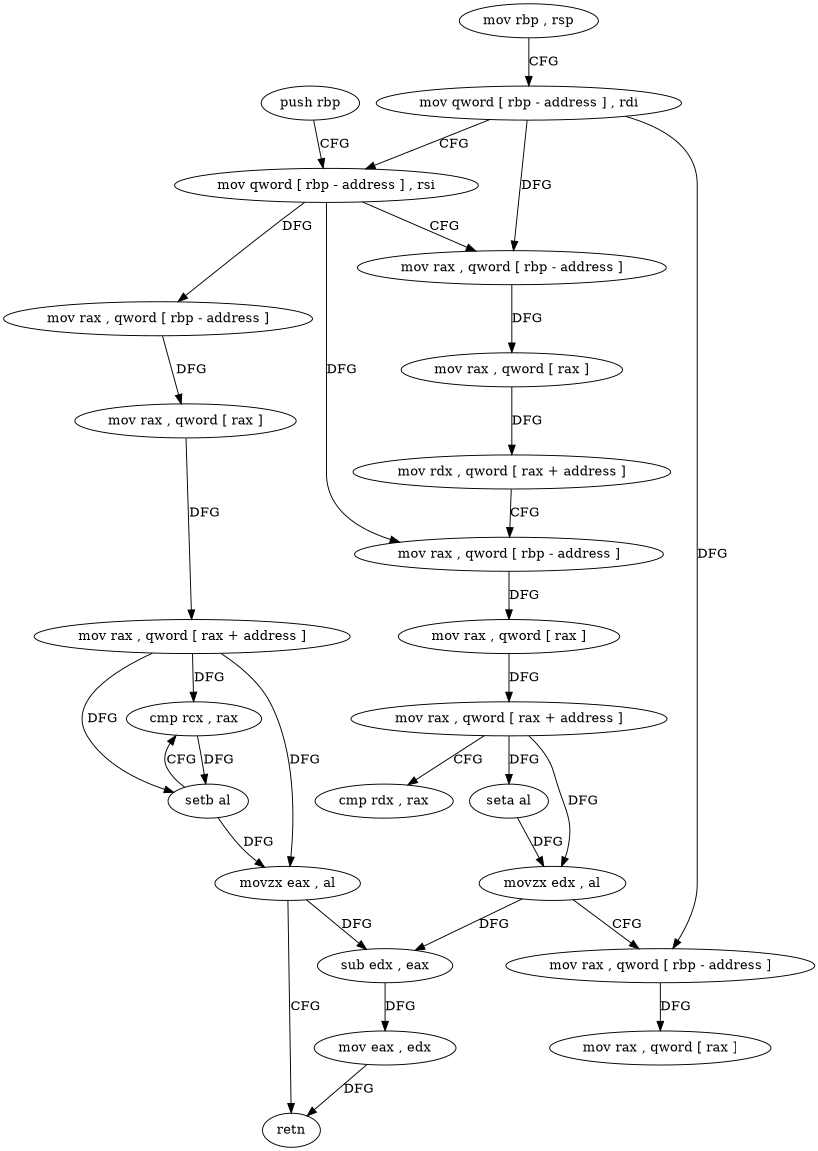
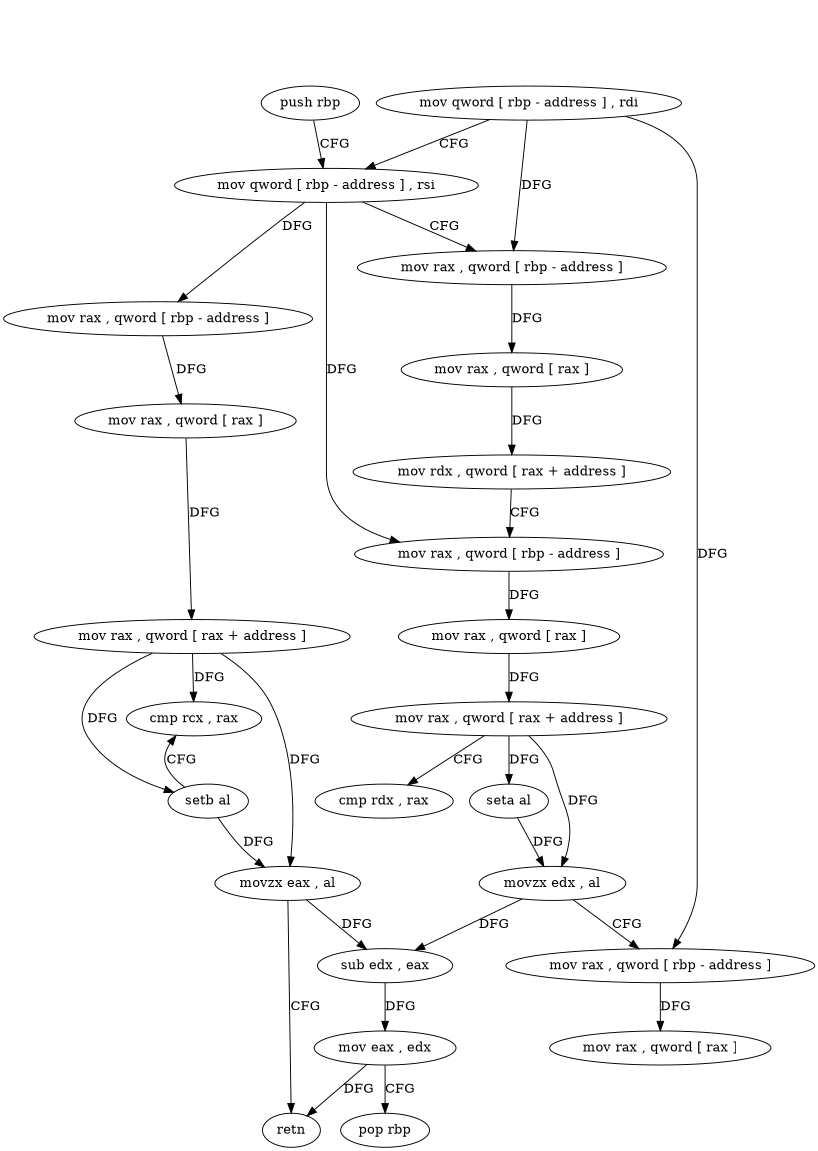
node "mov rbp , rsp": removed
edge "cmp rcx , rax" -> "setb al": removed, label "DFG"
node "pop rbp": added
